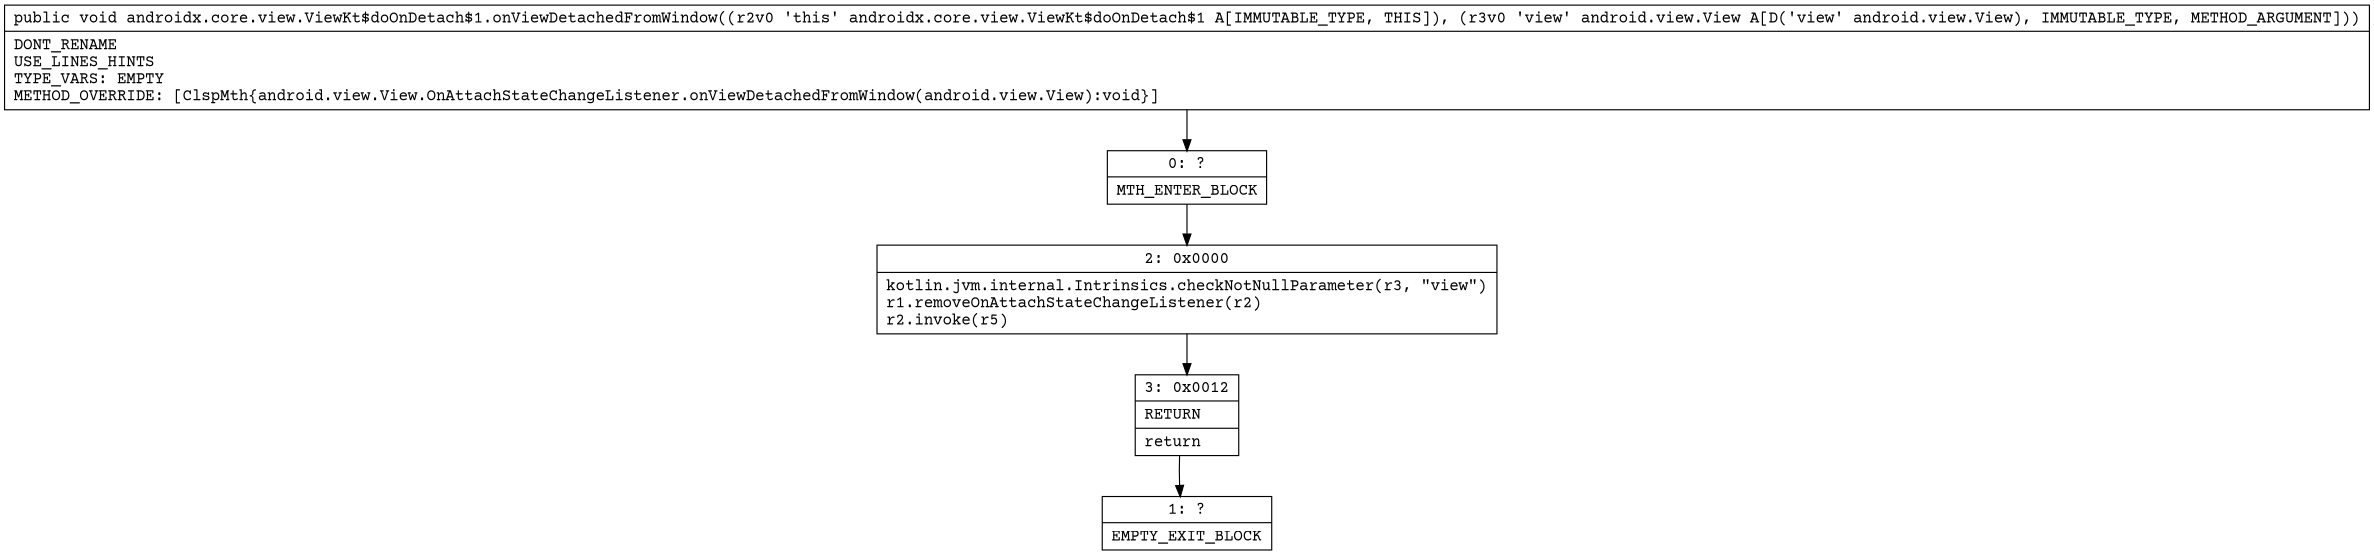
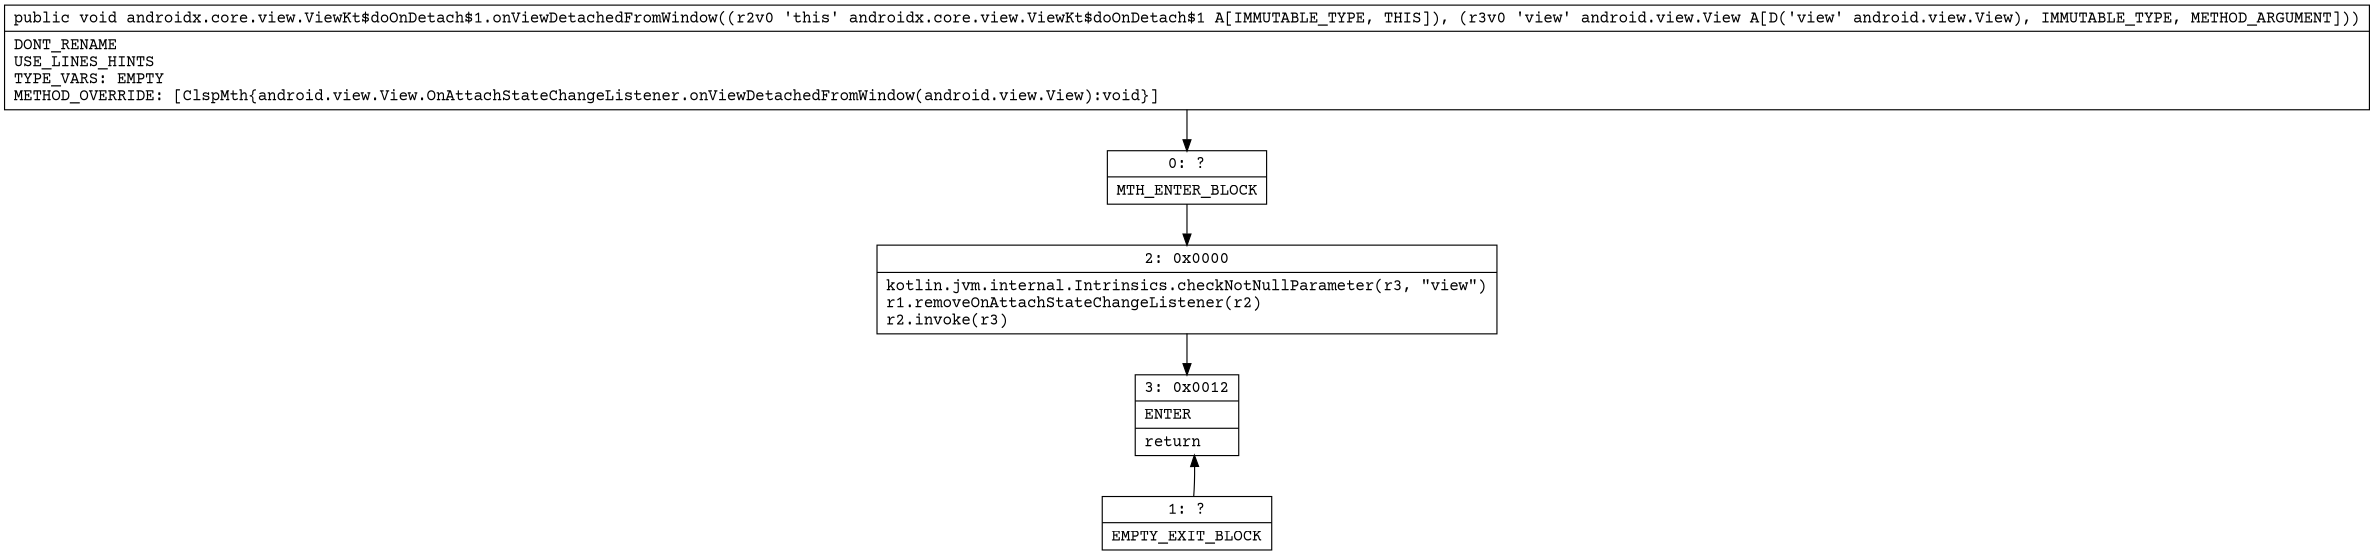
node "2: 0x0000": text "r2.invoke(r5)" -> "r2.invoke(r3)"
node "3: 0x0012": text "RETURN" -> "ENTER"
edge "3: 0x0012" -> "1: ?": reversed
